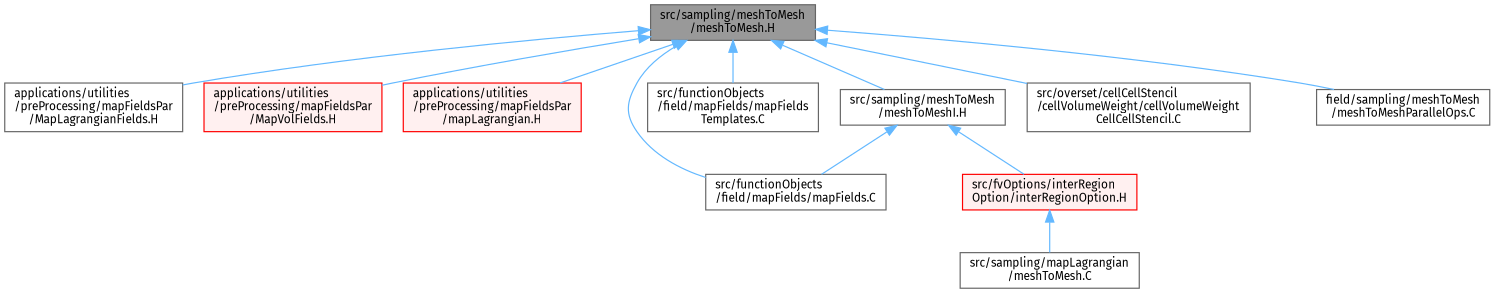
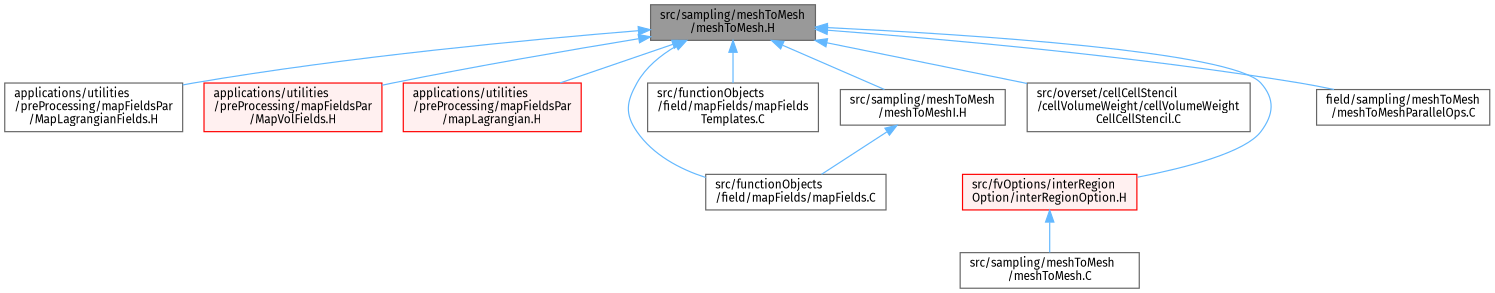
edge "src/fvOptions/interRegion Option/interRegionOption.H" -> "src/sampling/meshToMesh /meshToMeshI.H": now "src/fvOptions/interRegion Option/interRegionOption.H" -> "src/sampling/meshToMesh /meshToMesh.H"
node "src/sampling/mapLagrangian /meshToMesh.C": label "src/sampling/mapLagrangian /meshToMesh.C" -> "src/sampling/meshToMesh /meshToMesh.C"
